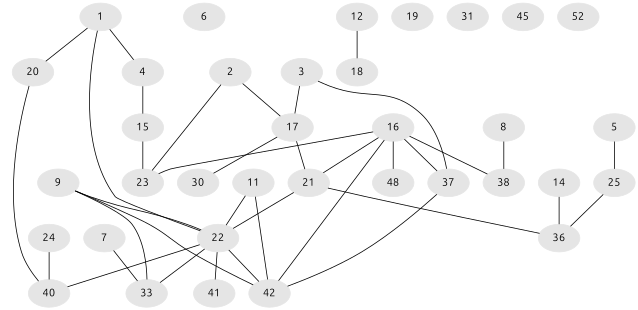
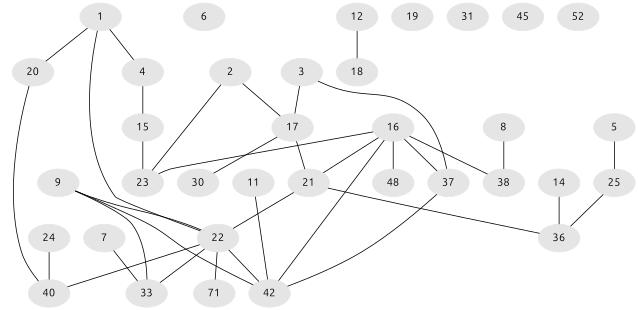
edge "11" -- "22": removed
node "41": label "41" -> "71"
